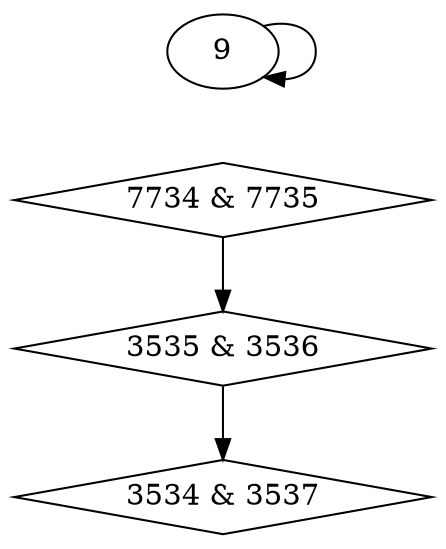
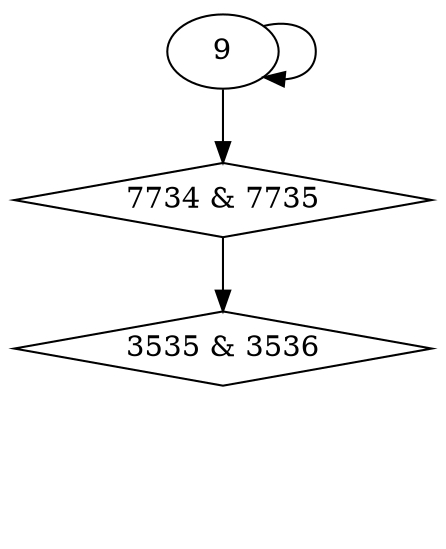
edge "9" -> "7734 & 7735": added
node "3534 & 3537": removed
